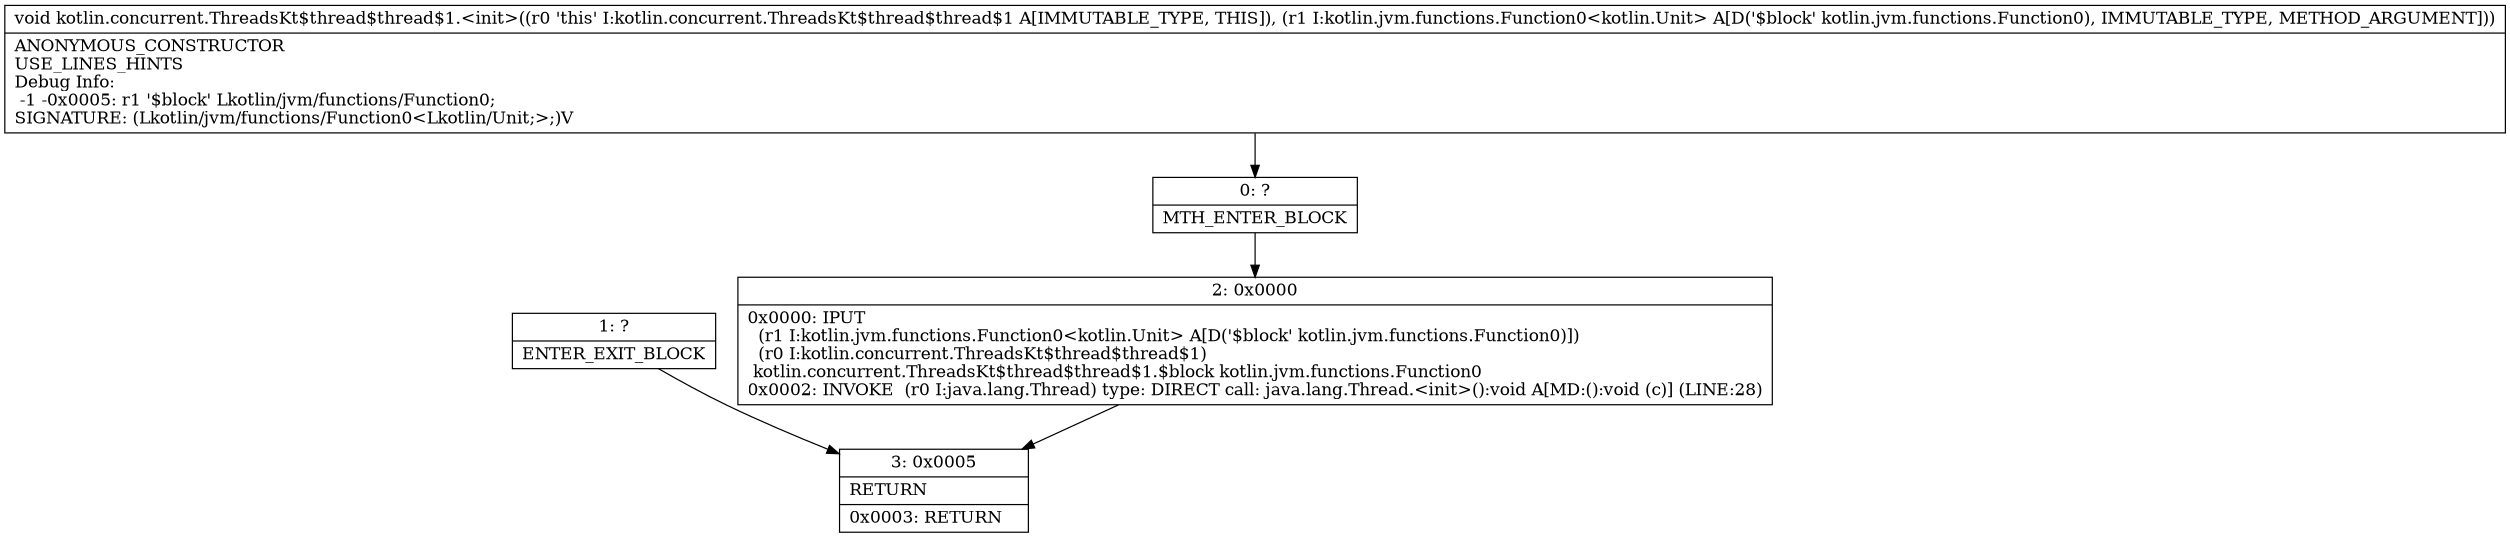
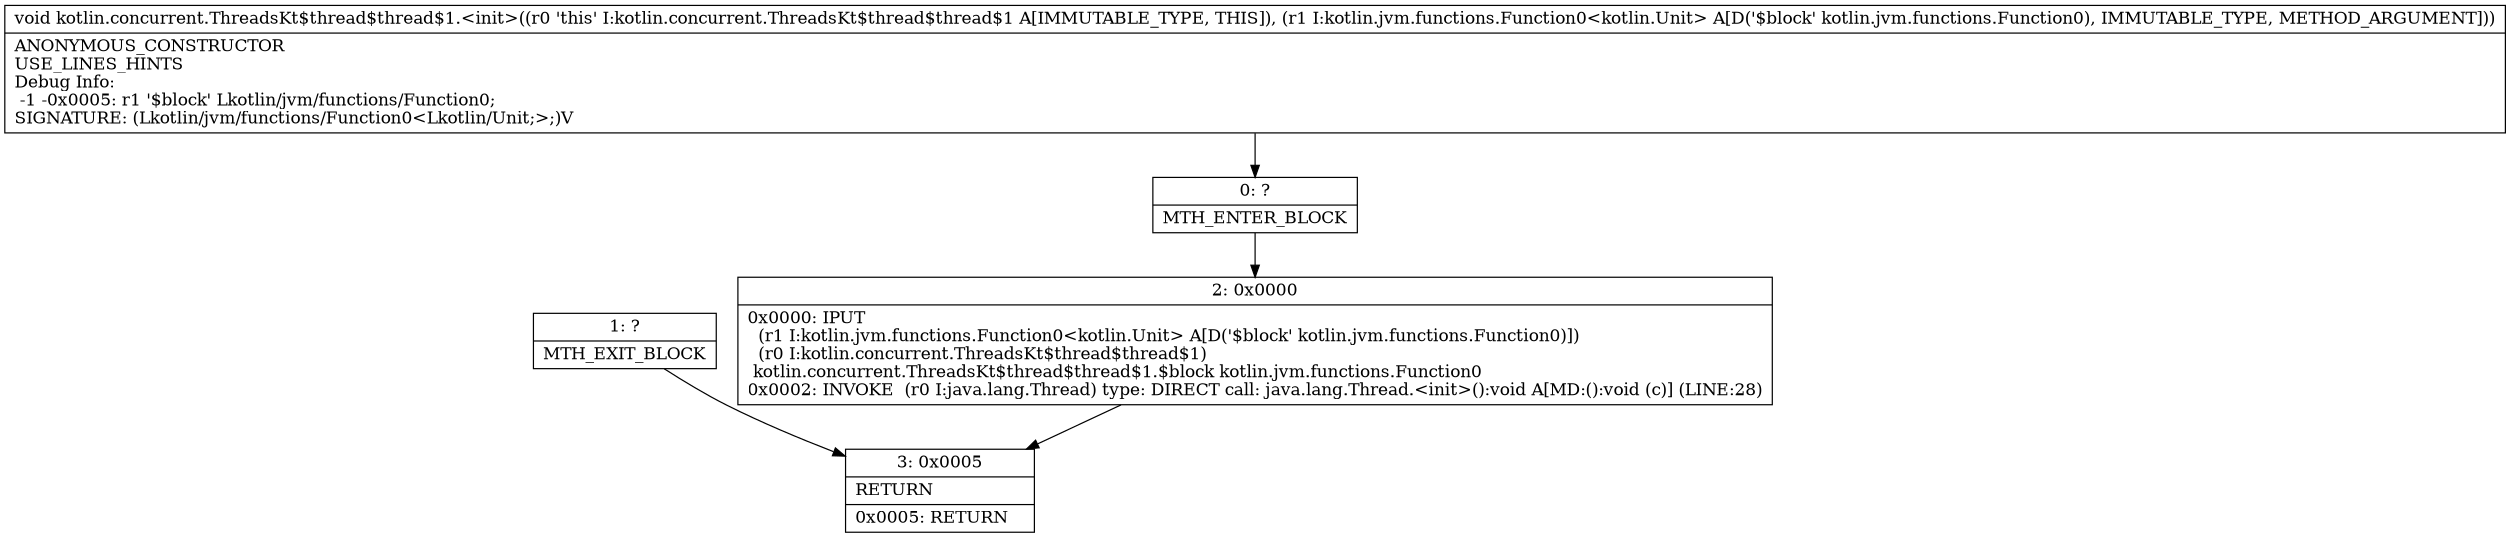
node "1: ?": text "ENTER_EXIT_BLOCK" -> "MTH_EXIT_BLOCK"
node "3: 0x0005": text "0x0003: RETURN" -> "0x0005: RETURN"
